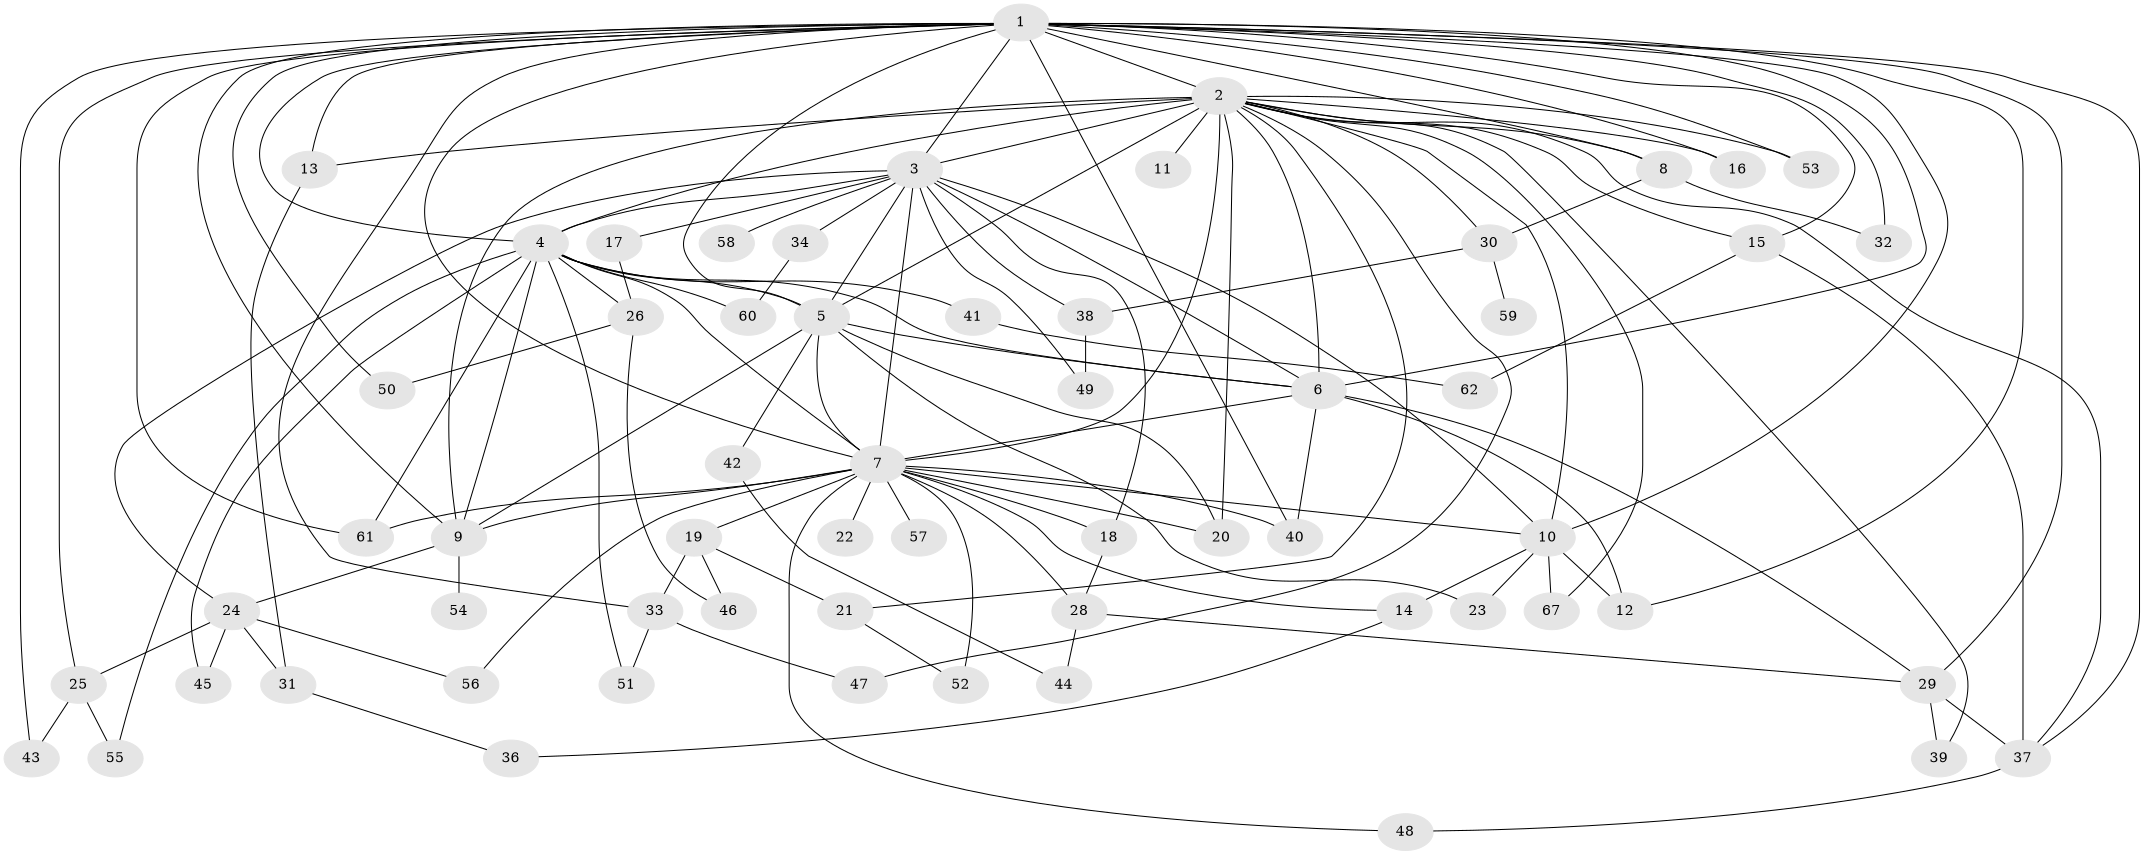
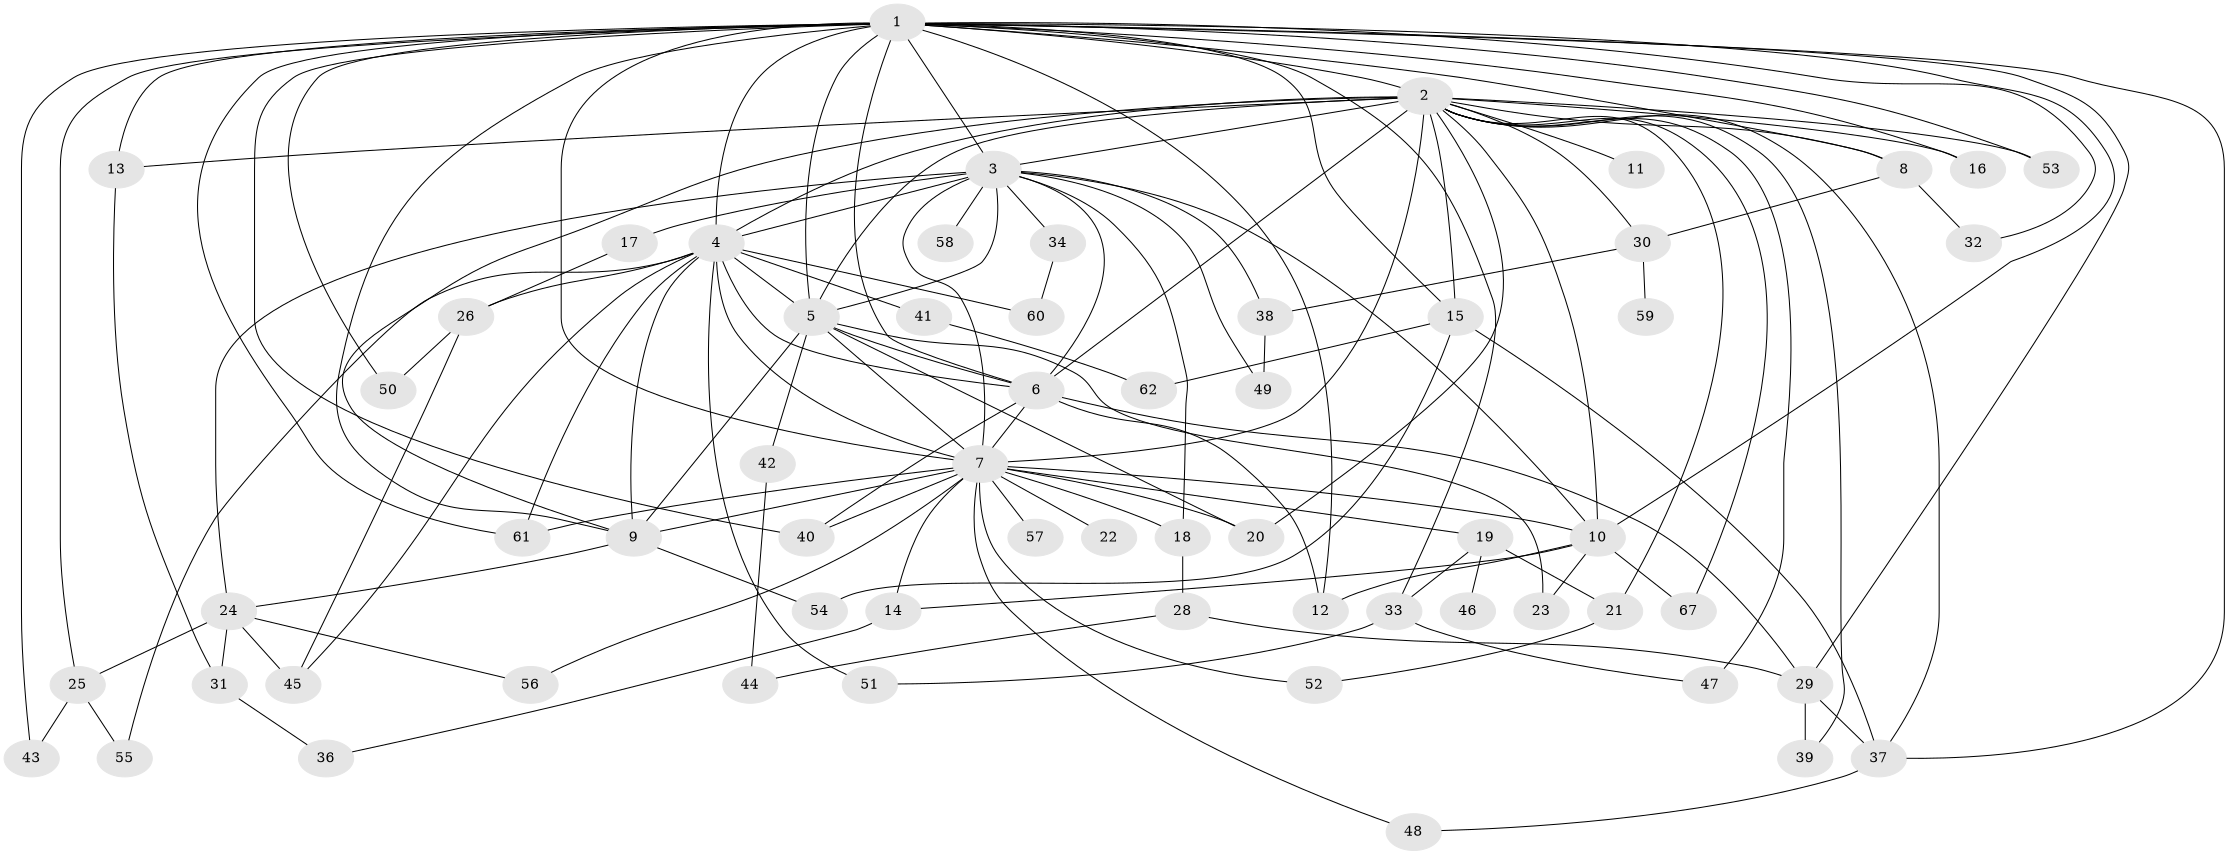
edge "26" -- "46": now "26" -- "45"
edge "7" -- "28": removed
edge "15" -- "54": added
